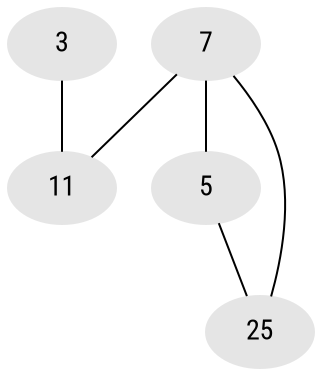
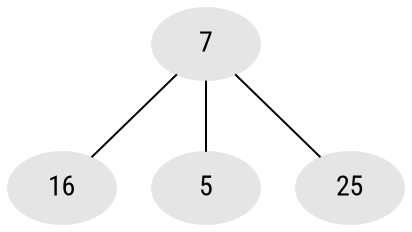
node "3": removed
node "11": label "11" -> "16"
edge "5" -- "25": removed
